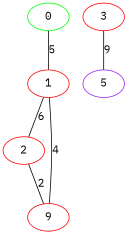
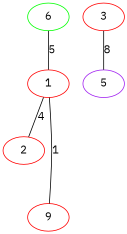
node "0": label "0" -> "6"
edge "3" -- "5": label "9" -> "8"
edge "1" -- "2": label "6" -> "4"
edge "1" -- "9": label "4" -> "1"
edge "2" -- "9": removed, label "2"
